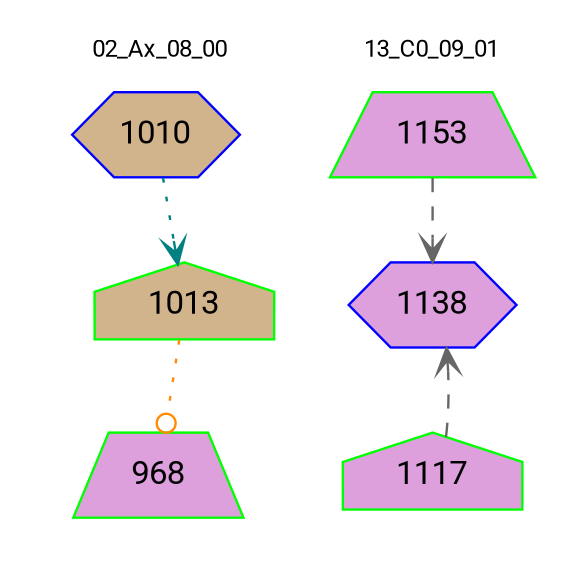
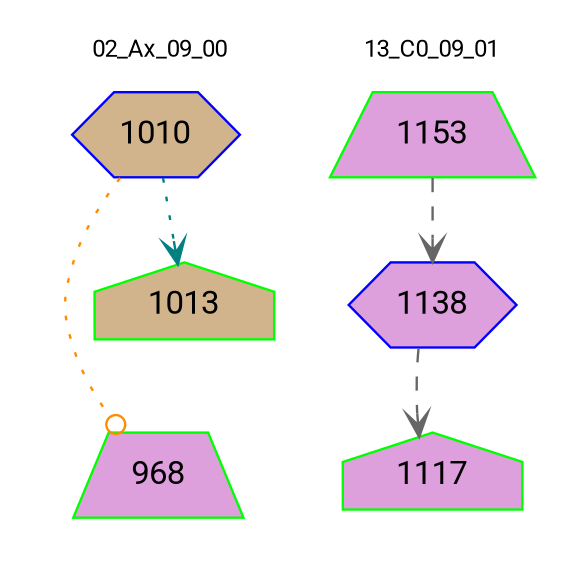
cluster "02_Ax_08_00": label "02_Ax_08_00" -> "02_Ax_09_00"
edge "1013" -> "968": now "1010" -> "968"
edge "1117" -> "1138": reversed
